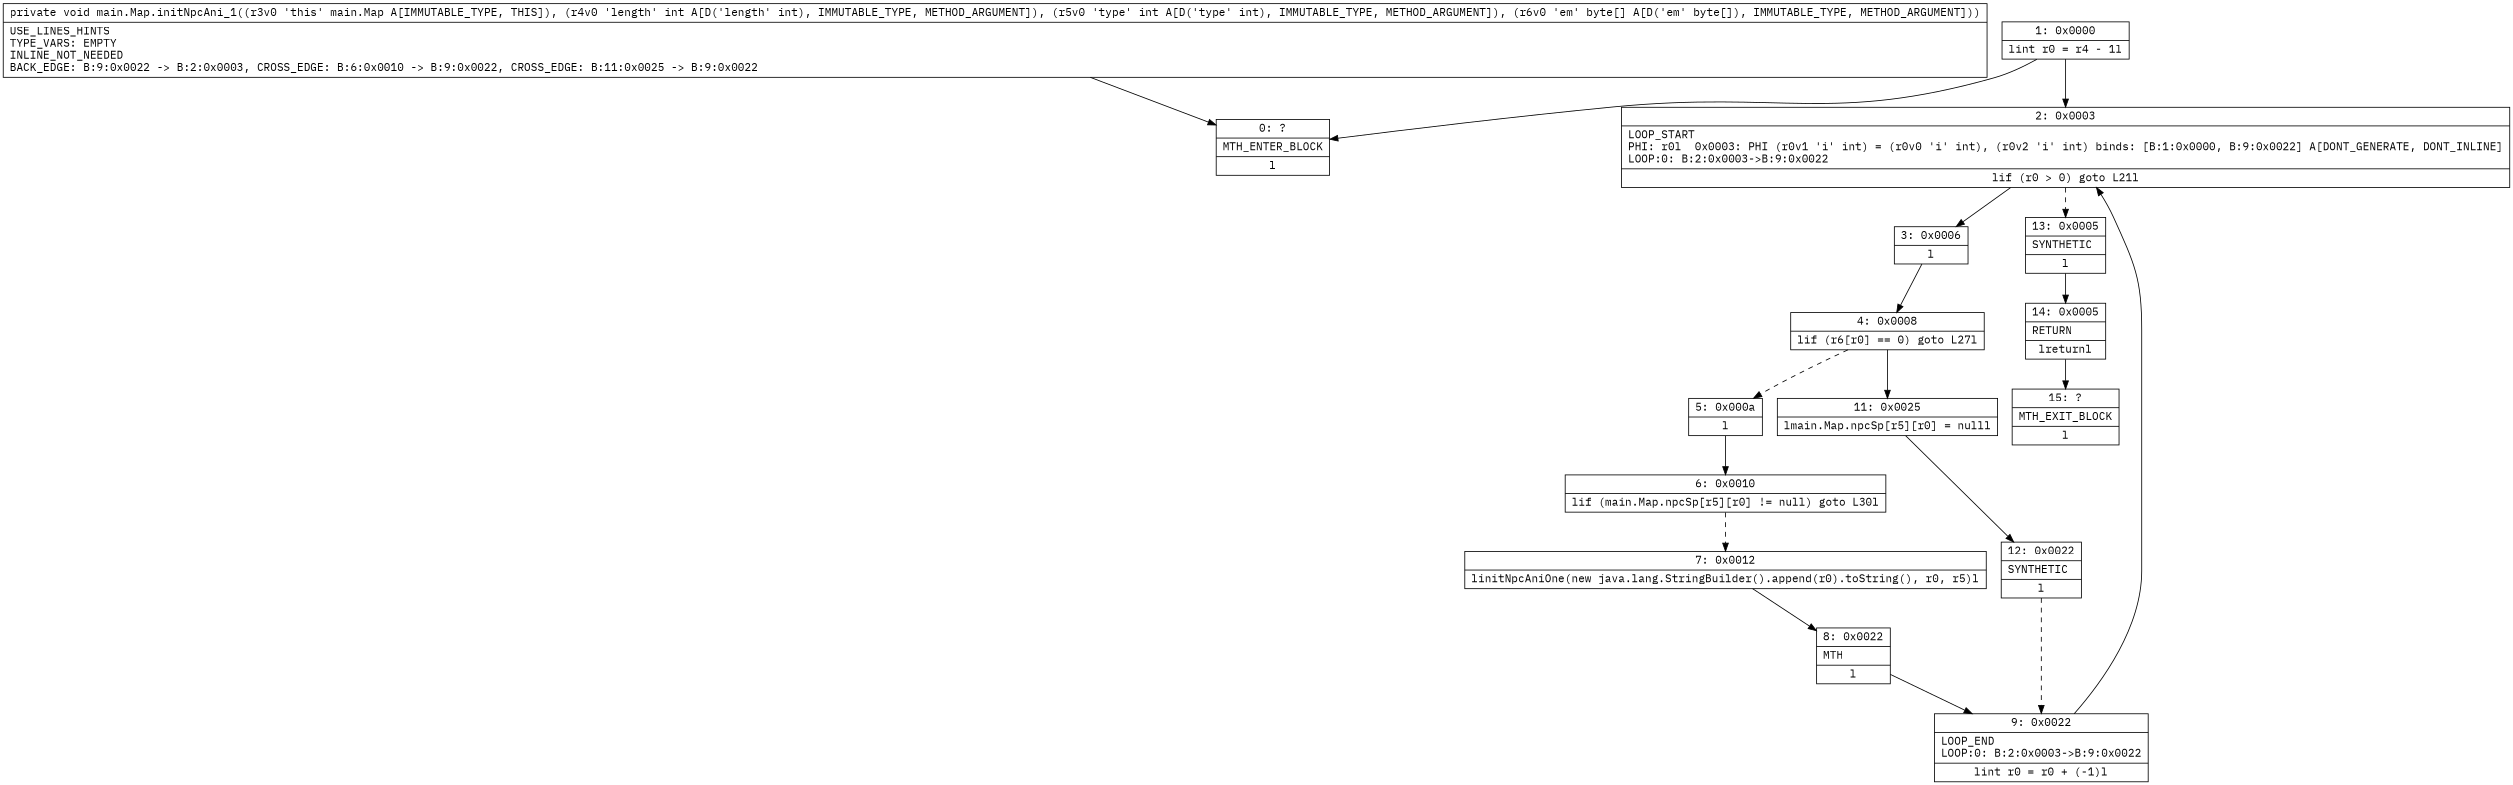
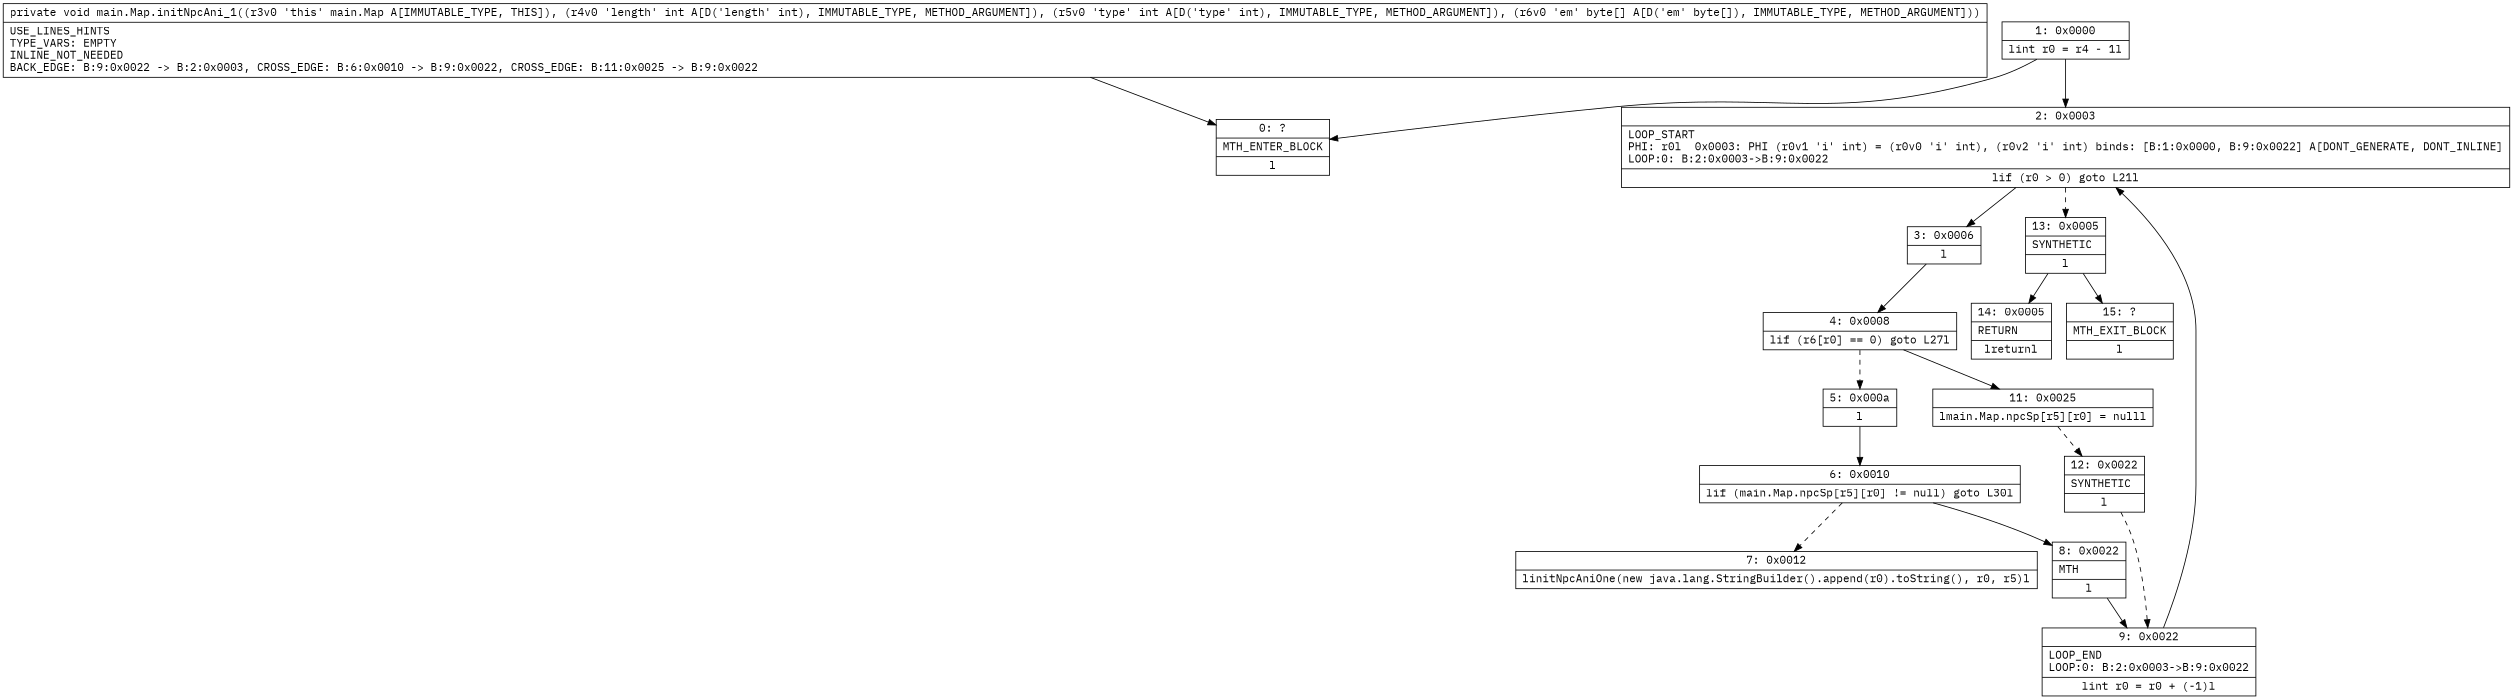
edge "14: 0x0005" -> "15: ?": now "13: 0x0005" -> "15: ?"
edge "11: 0x0025" -> "12: 0x0022": style solid -> dashed
edge "7: 0x0012" -> "8: 0x0022": now "6: 0x0010" -> "8: 0x0022"
